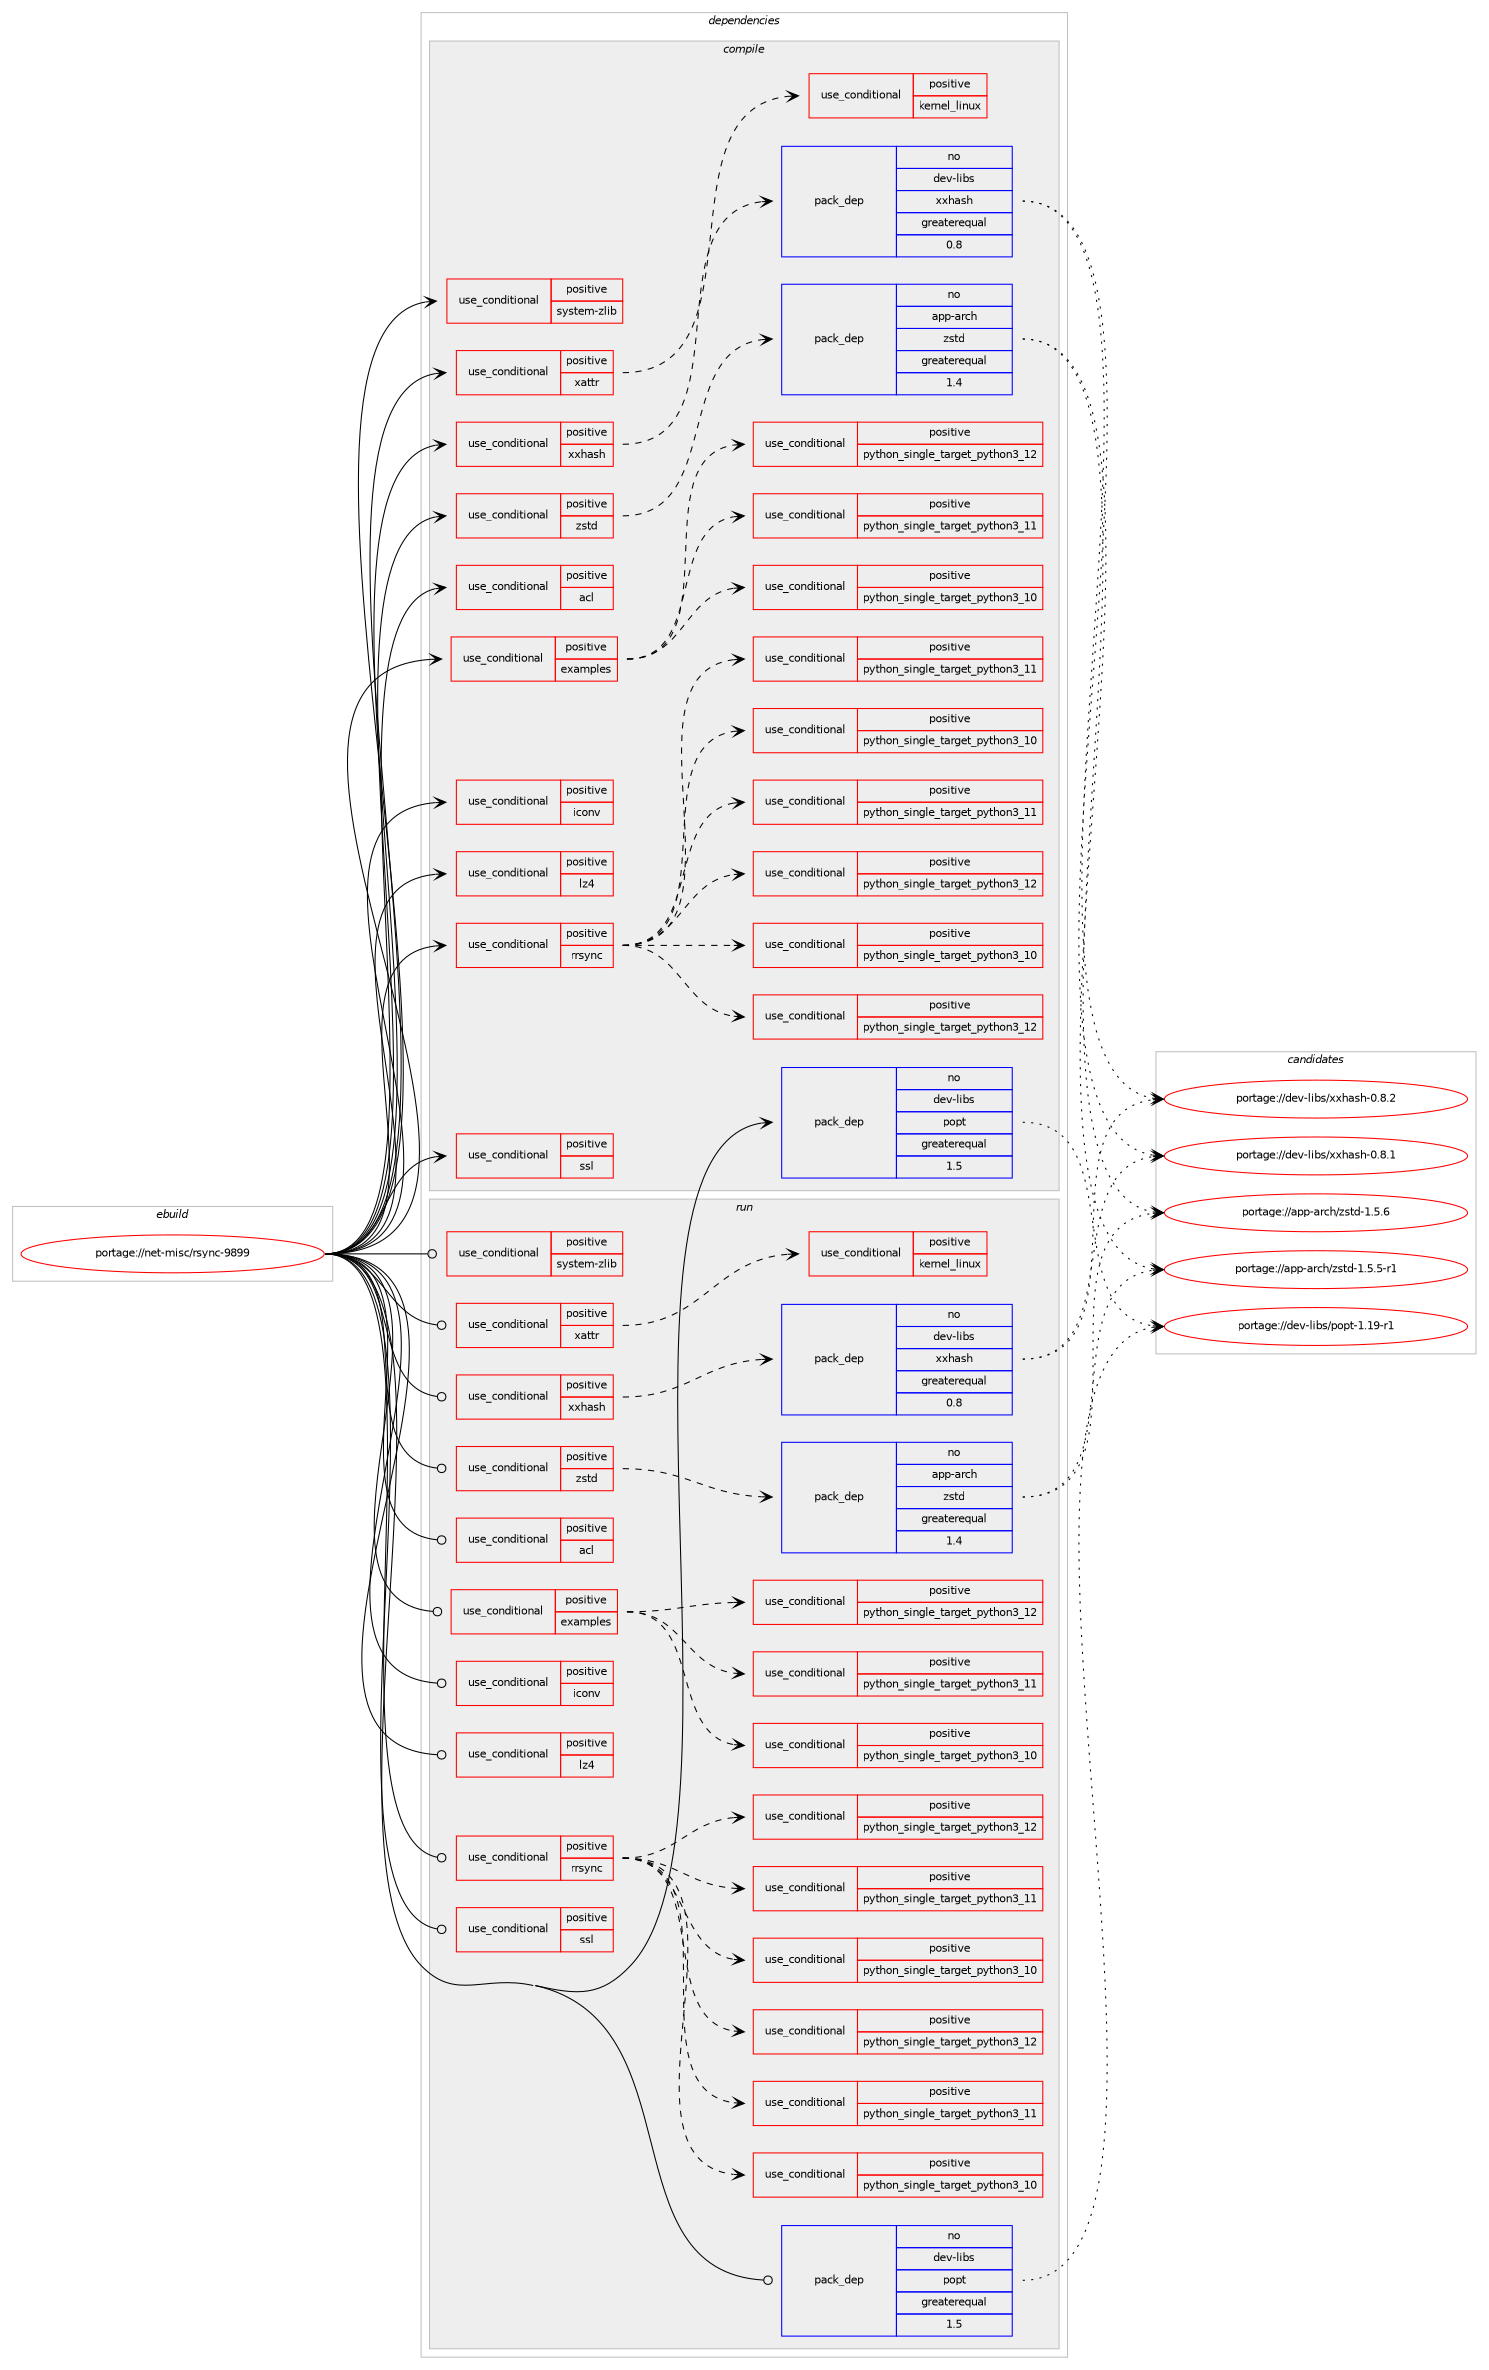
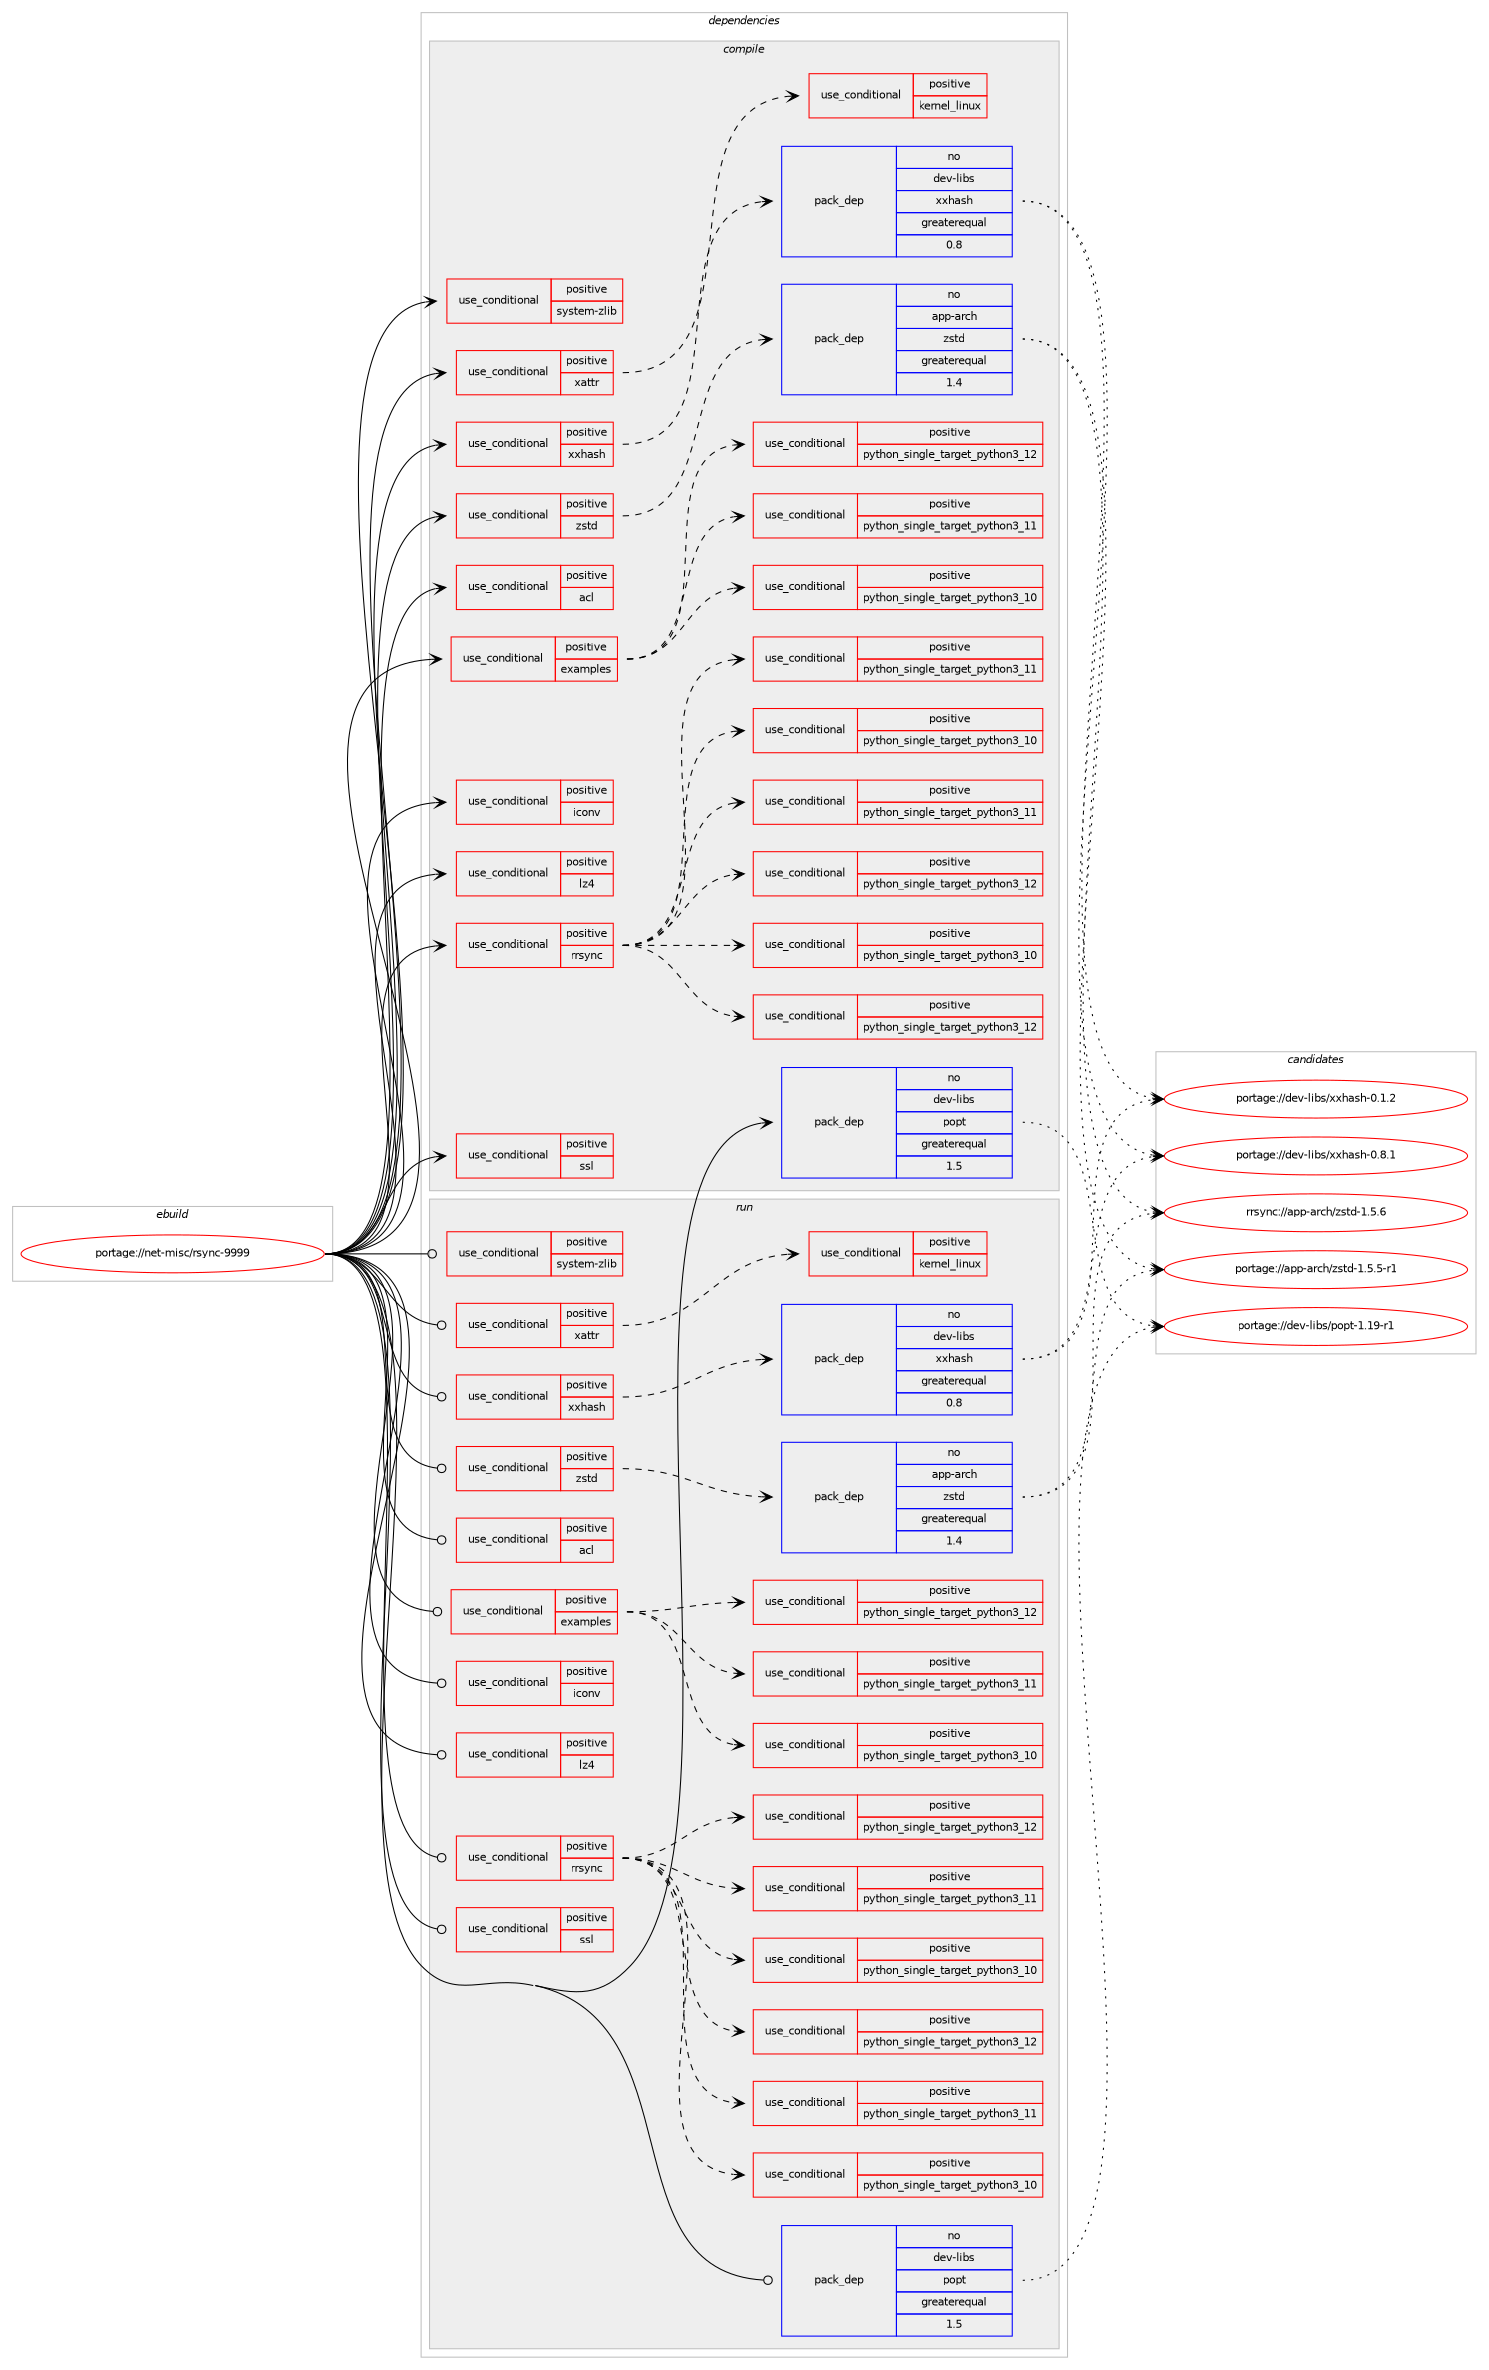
node "portage://dev-libs/xxhash-0.8.2": label "portage://dev-libs/xxhash-0.8.2" -> "portage://dev-libs/xxhash-0.1.2"
node "portage://app-arch/zstd-1.5.6": label "portage://app-arch/zstd-1.5.6" -> "rrsync://app-arch/zstd-1.5.6"
node "portage://net-misc/rsync-9899": label "portage://net-misc/rsync-9899" -> "portage://net-misc/rsync-9999"
